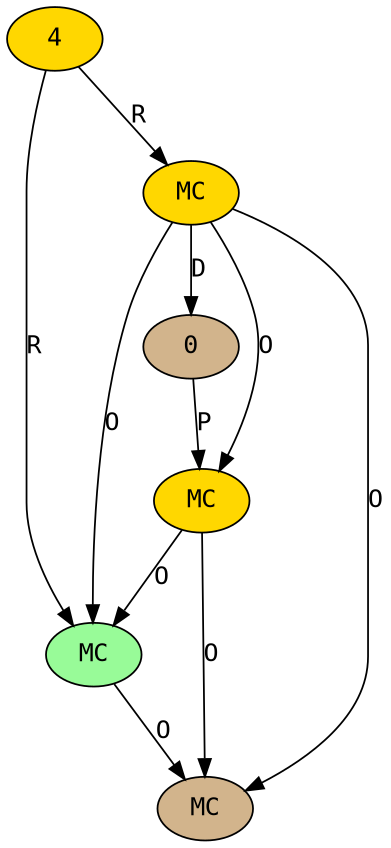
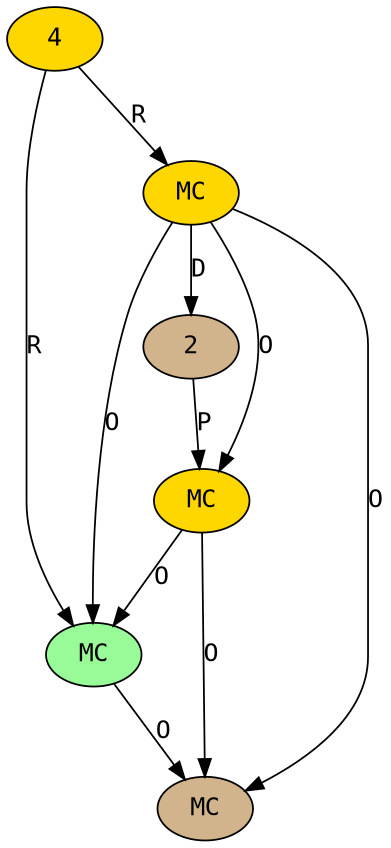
node "0": label "0" -> "2"
